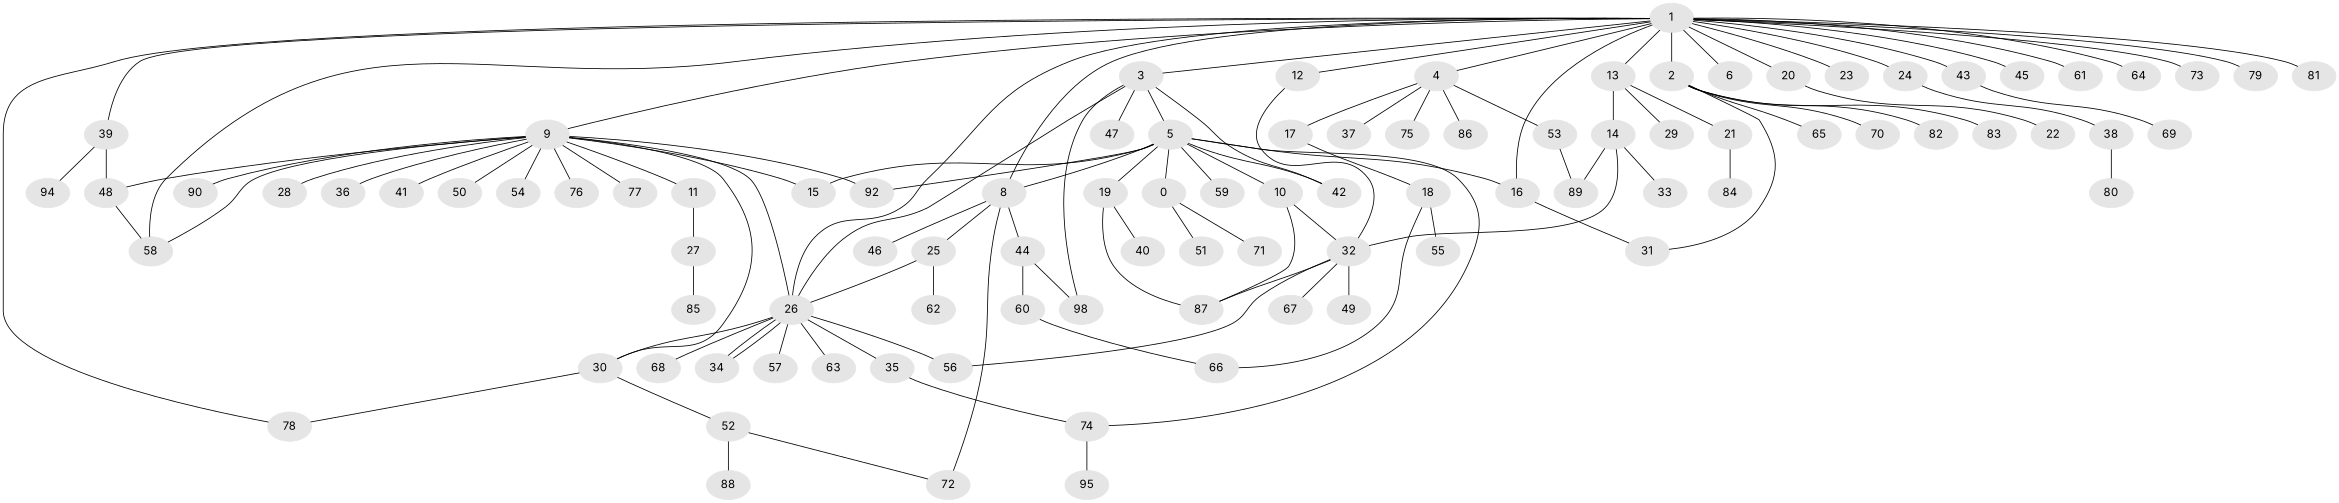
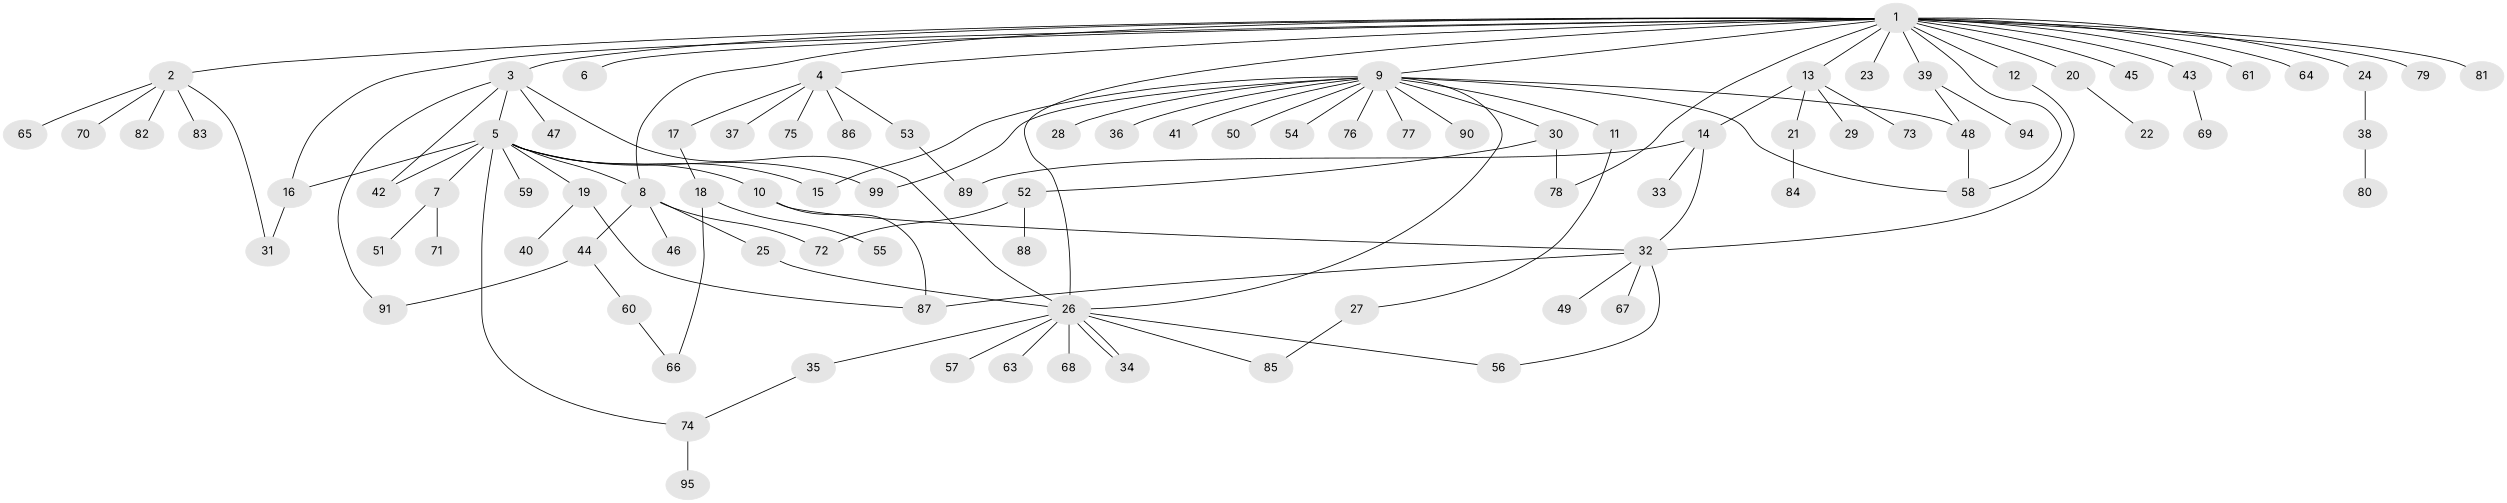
edge "1" -- "73": now "13" -- "73"
node "92": label "92" -> "99"
node "0": label "0" -> "7"
node "62": removed
node "98": label "98" -> "91"
edge "26" -- "30": now "26" -- "85"
